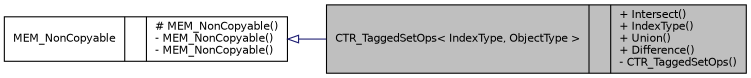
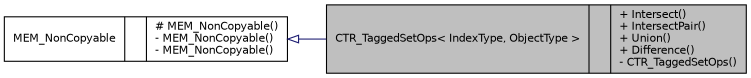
node "CTR_TaggedSetOps< IndexType, ObjectType >": text "+ IndexType()" -> "+ IntersectPair()"
